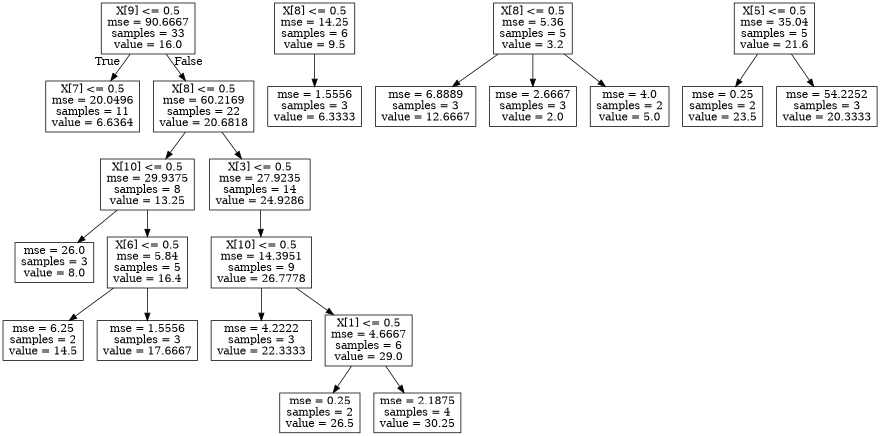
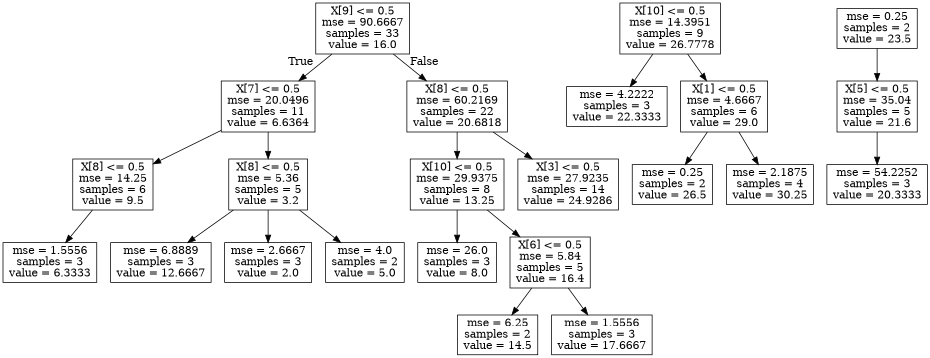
edge "X[5] <= 0.5 mse = 35.04 samples = 5 value = 21.6" -> "mse = 0.25 samples = 2 value = 23.5": reversed
edge "X[7] <= 0.5 mse = 20.0496 samples = 11 value = 6.6364" -> "X[8] <= 0.5 mse = 5.36 samples = 5 value = 3.2": added
edge "X[7] <= 0.5 mse = 20.0496 samples = 11 value = 6.6364" -> "X[8] <= 0.5 mse = 14.25 samples = 6 value = 9.5": added
edge "X[3] <= 0.5 mse = 27.9235 samples = 14 value = 24.9286" -> "X[10] <= 0.5 mse = 14.3951 samples = 9 value = 26.7778": removed
